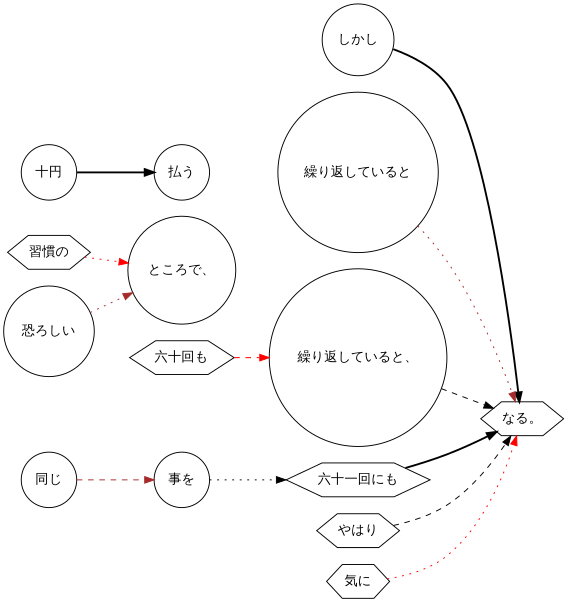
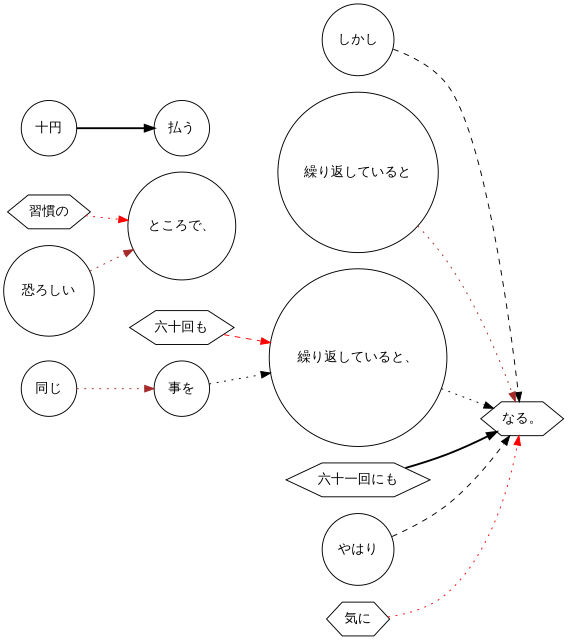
edge "しかし" -> "なる。": style bold -> dashed
edge "繰り返していると、" -> "なる。": style dashed -> dotted
edge "同じ" -> "事を": style dashed -> dotted
edge "事を" -> "六十一回にも": now "事を" -> "繰り返していると、"
node "やはり": shape hexagon -> circle
